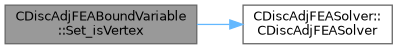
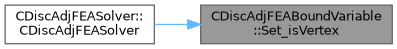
edge "CDiscAdjFEABoundVariable ::Set_isVertex" -> "CDiscAdjFEASolver:: CDiscAdjFEASolver": reversed
